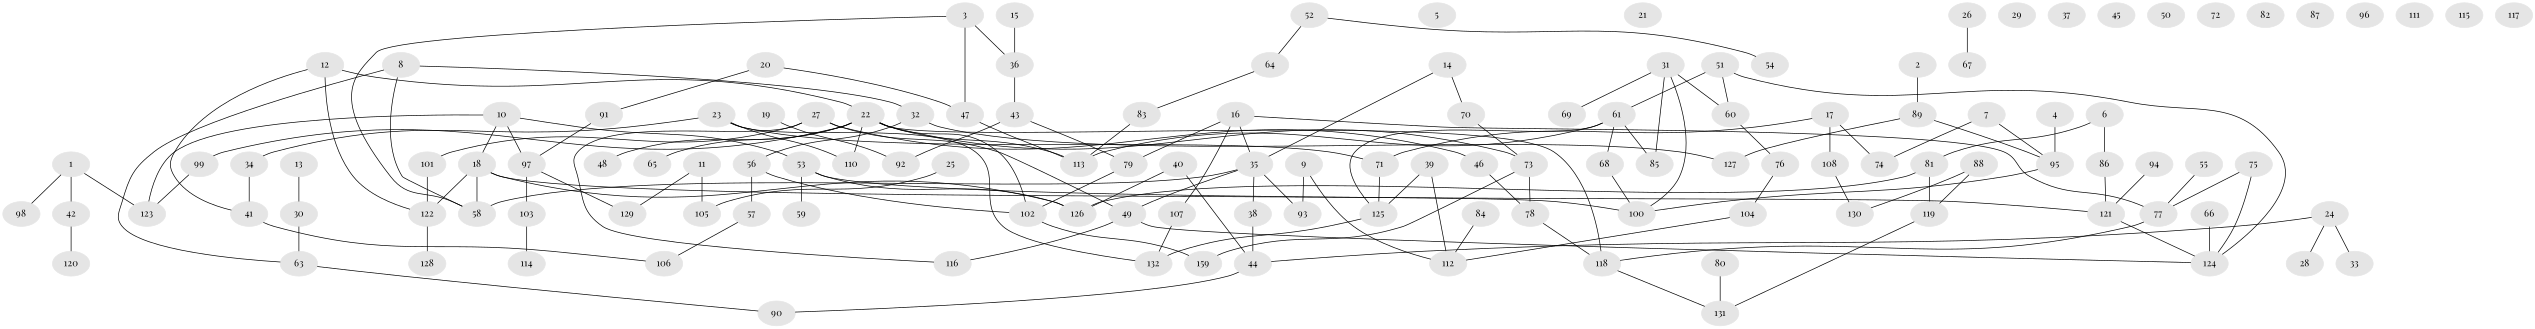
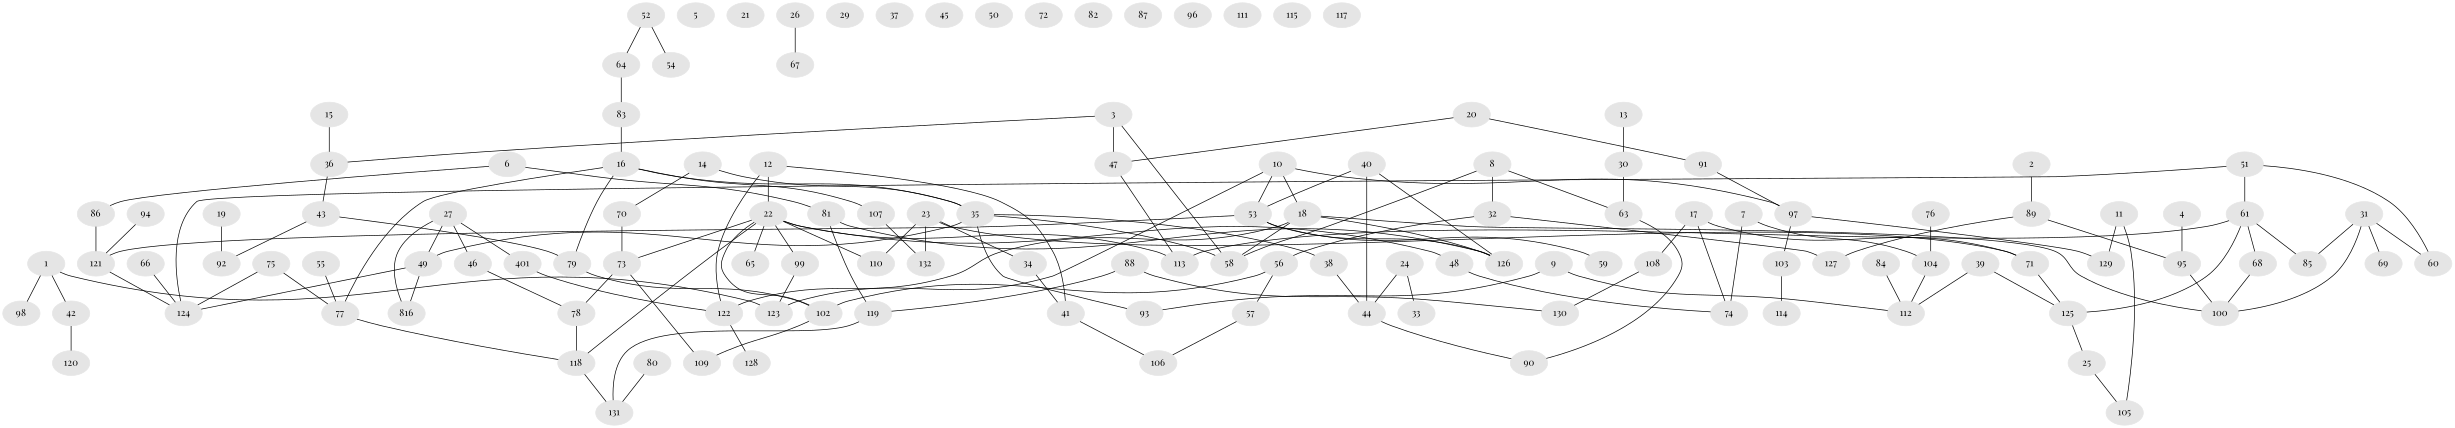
edge "83" -- "113": now "83" -- "16"
edge "60" -- "76": removed
edge "7" -- "95": now "7" -- "104"
node "101": label "101" -> "401"
edge "40" -- "53": added
edge "125" -- "132": now "125" -- "25"
node "116": label "116" -> "816"
node "159": label "159" -> "109"
node "28": removed
edge "48" -- "74": added
